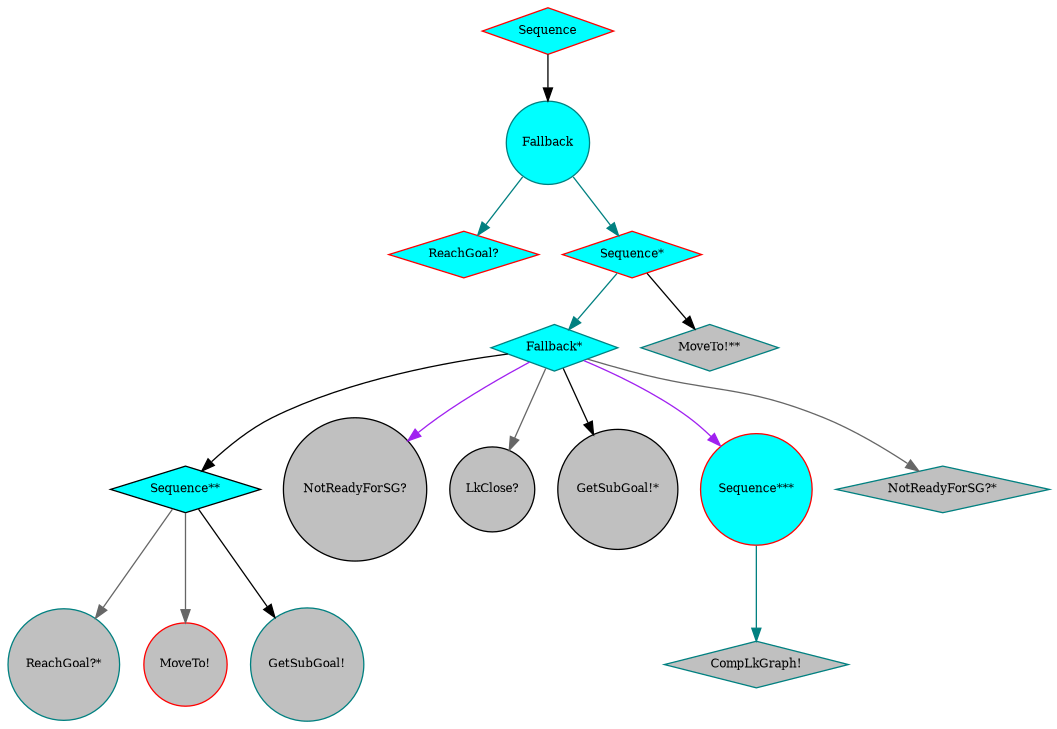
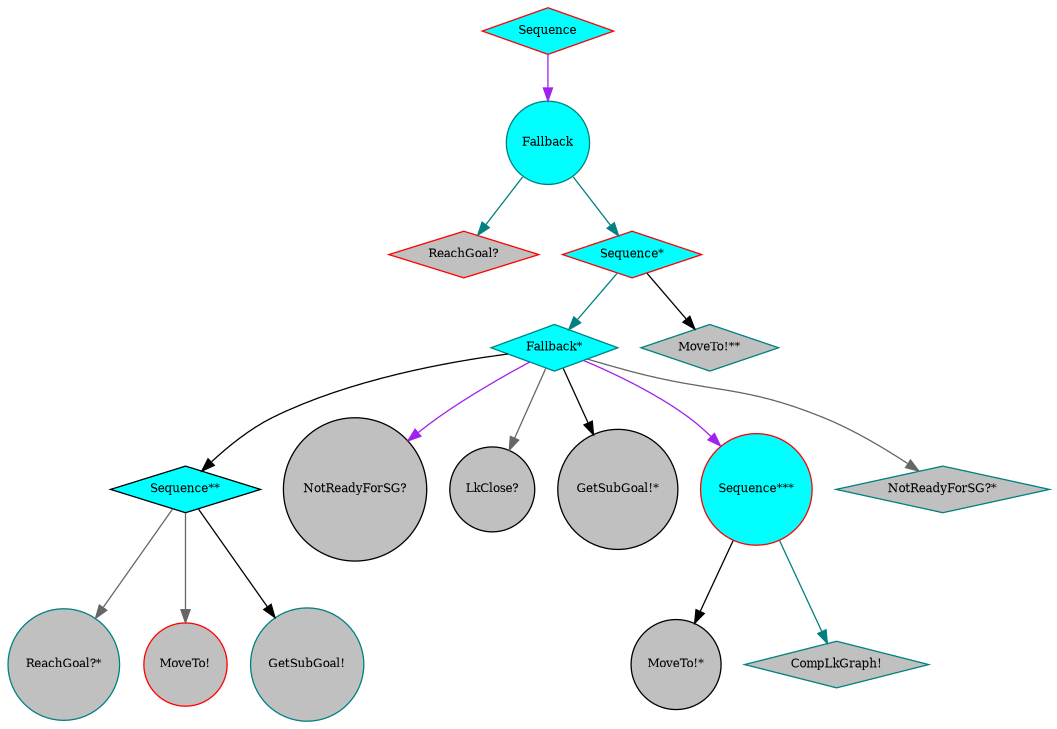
edge "Sequence" -> "Fallback": color black -> purple
node "ReachGoal?": fillcolor cyan -> gray
node "MoveTo!*": added
